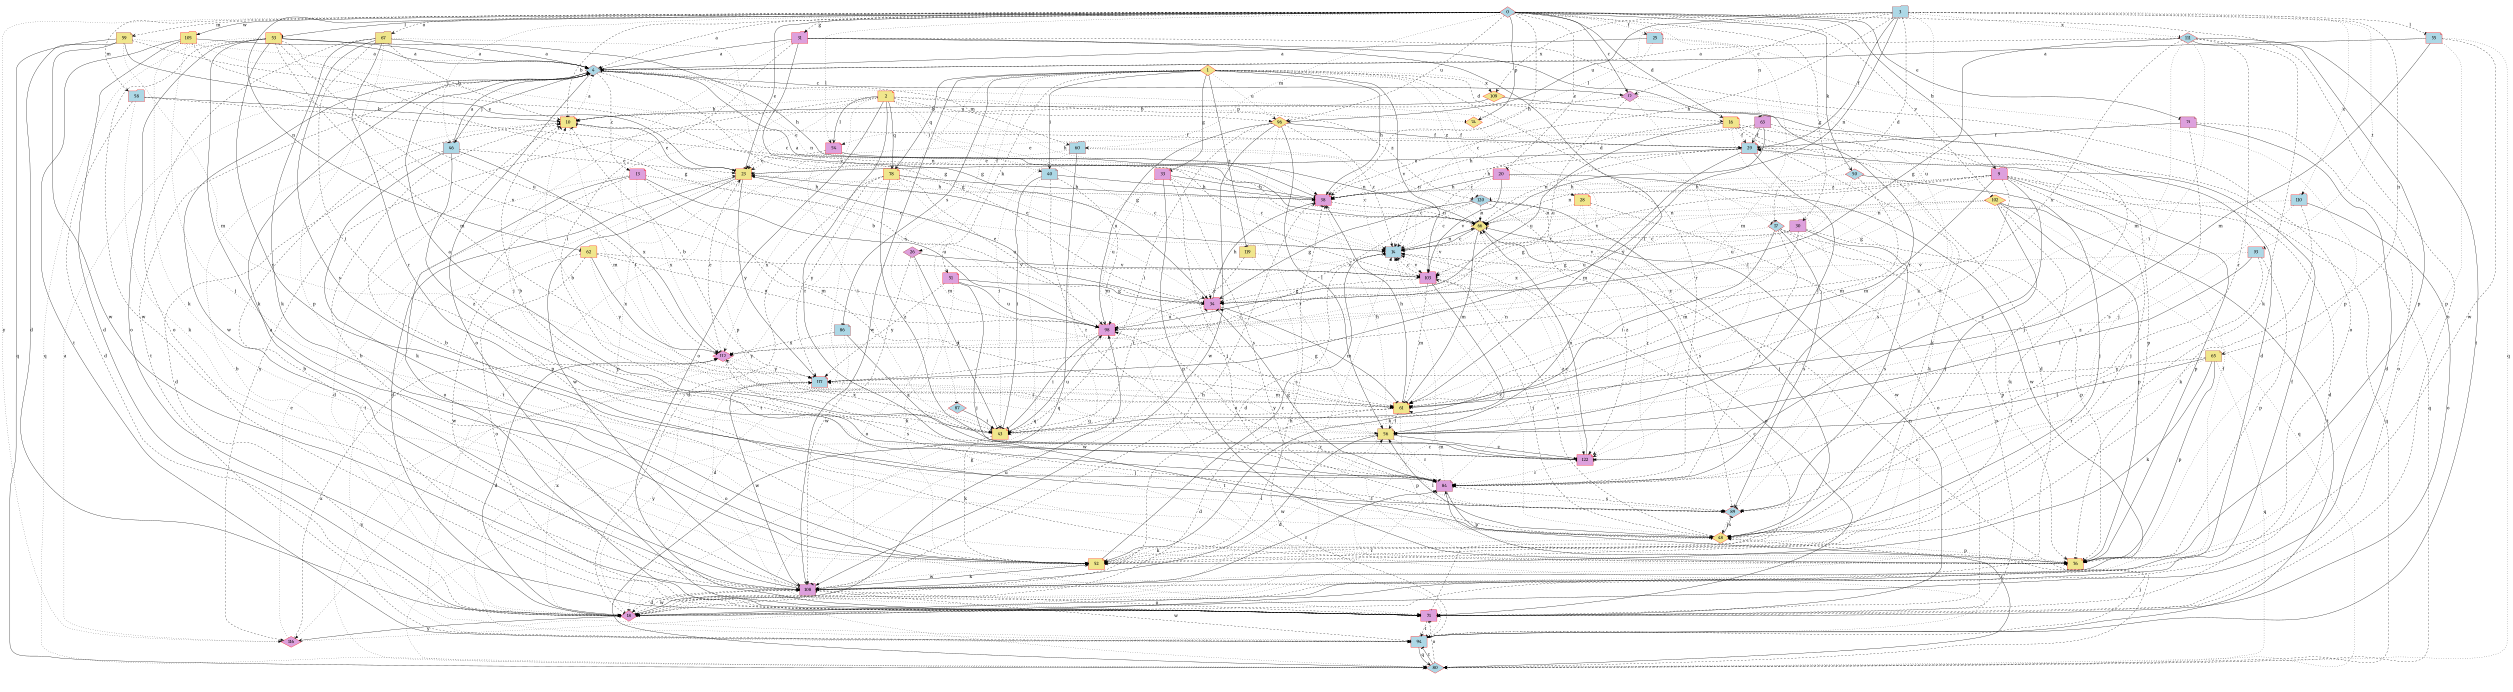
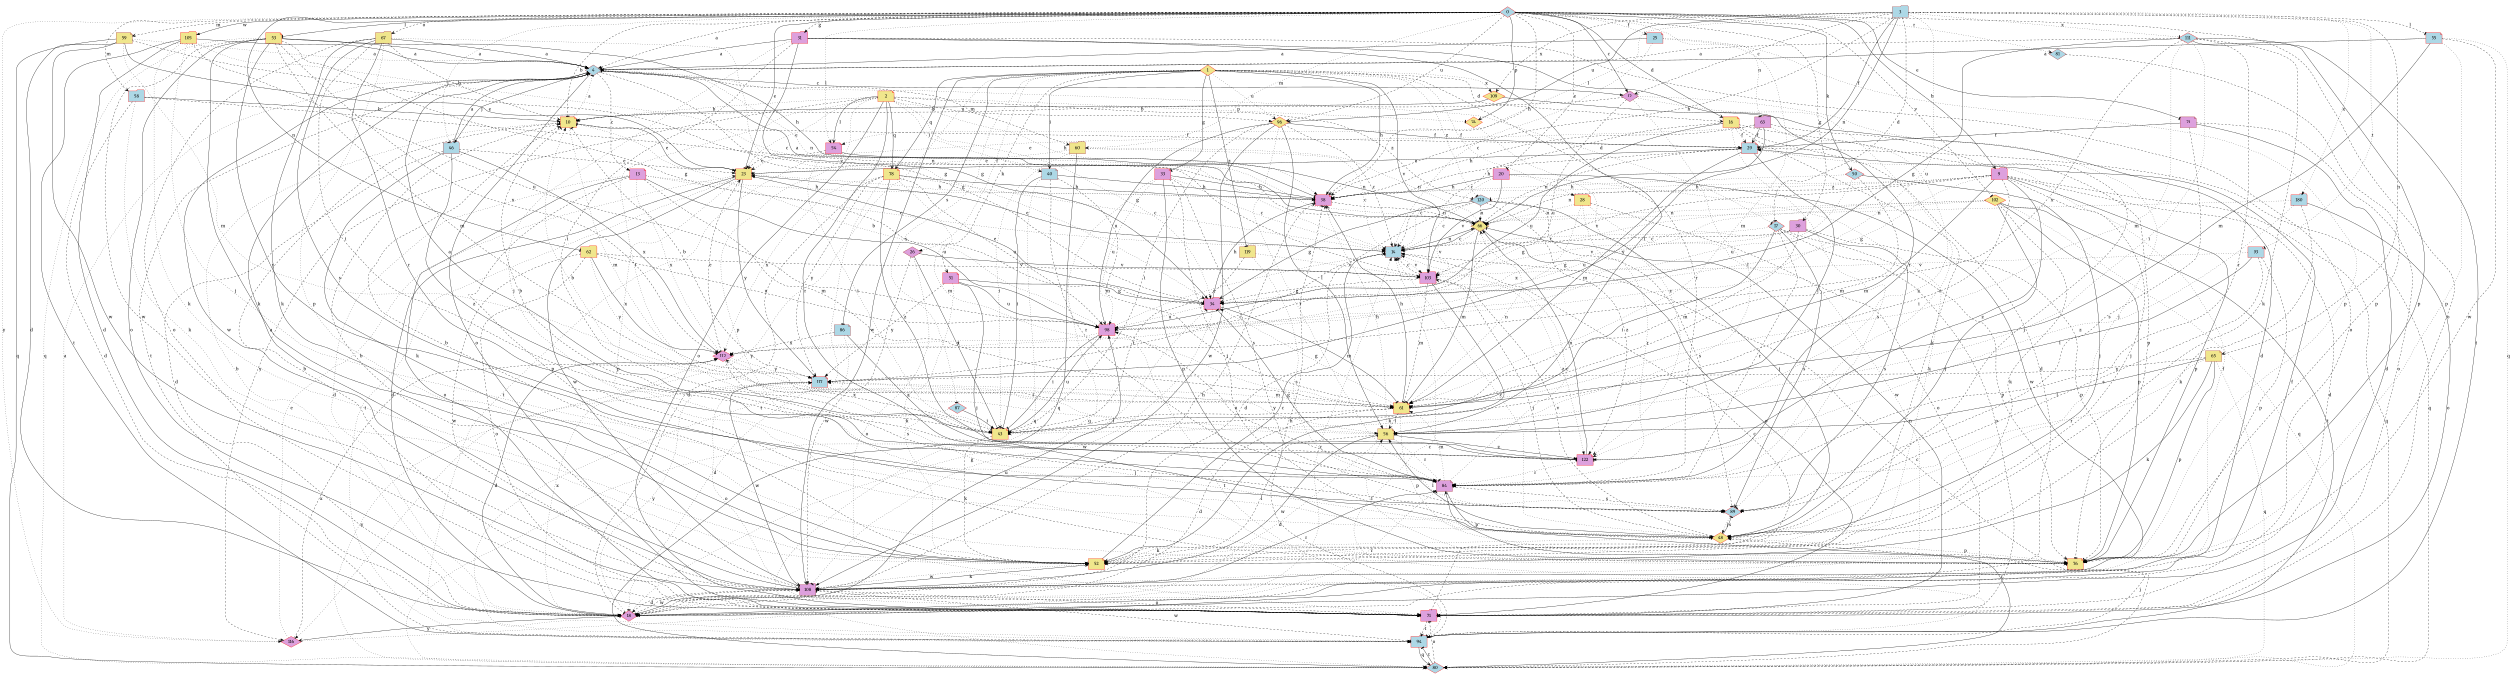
node "81": added
node "60": fillcolor lightblue -> khaki
node "110": label "110" -> "180"
